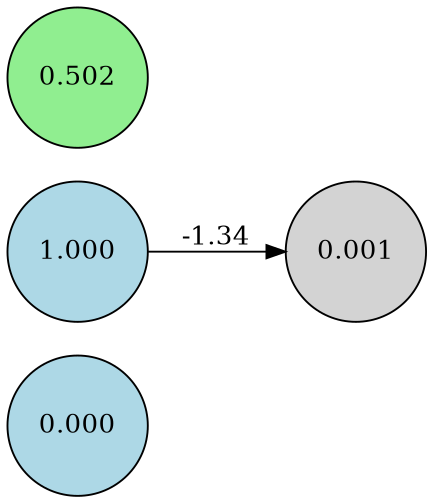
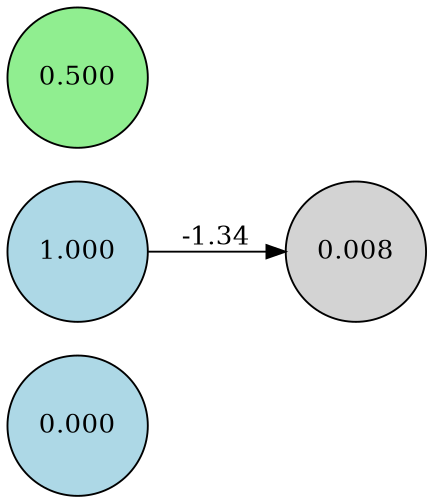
node "0.502": label "0.502" -> "0.500"
node "0.001": label "0.001" -> "0.008"
